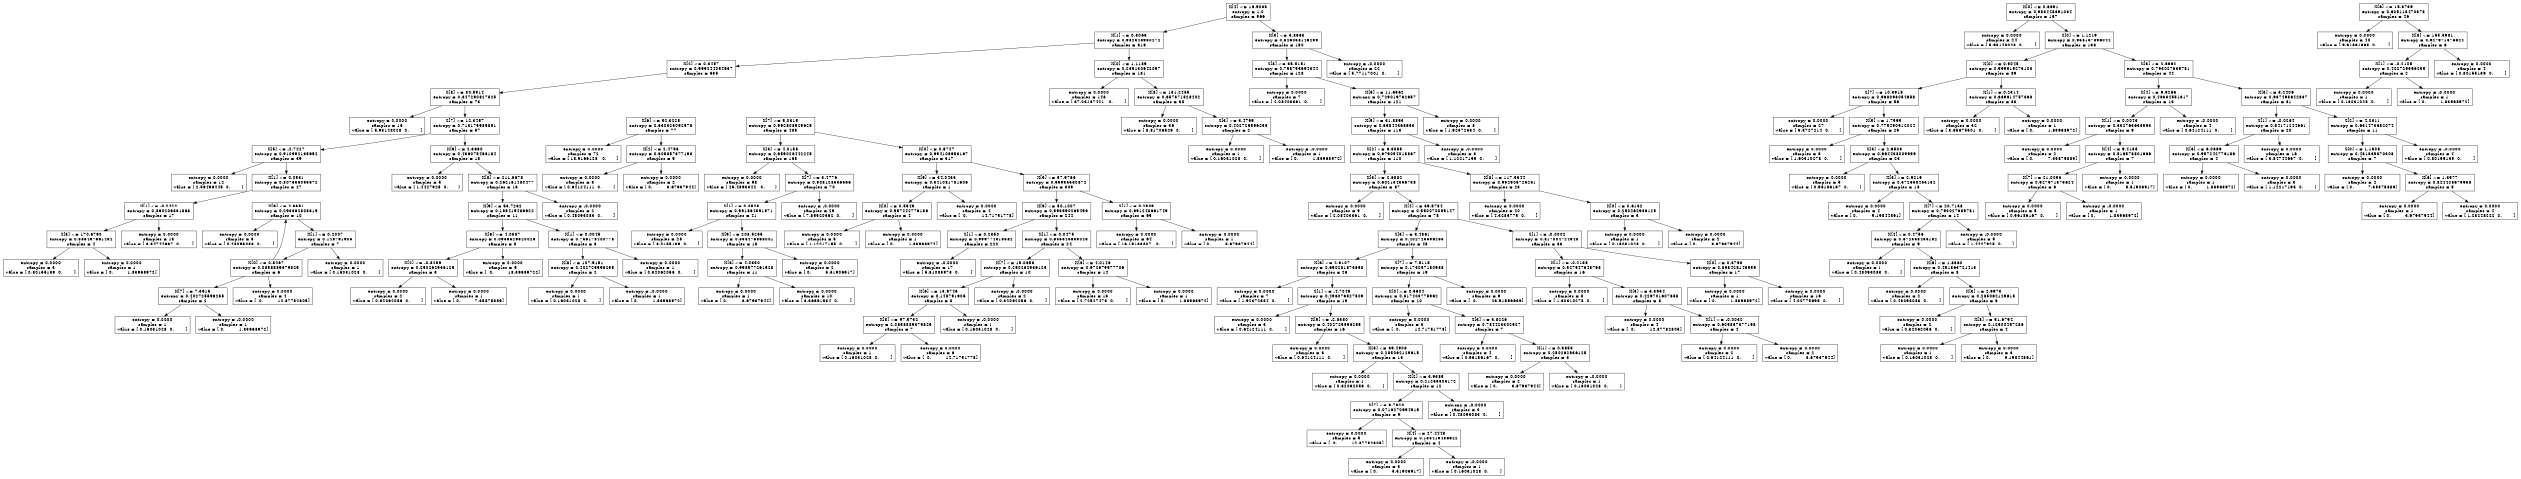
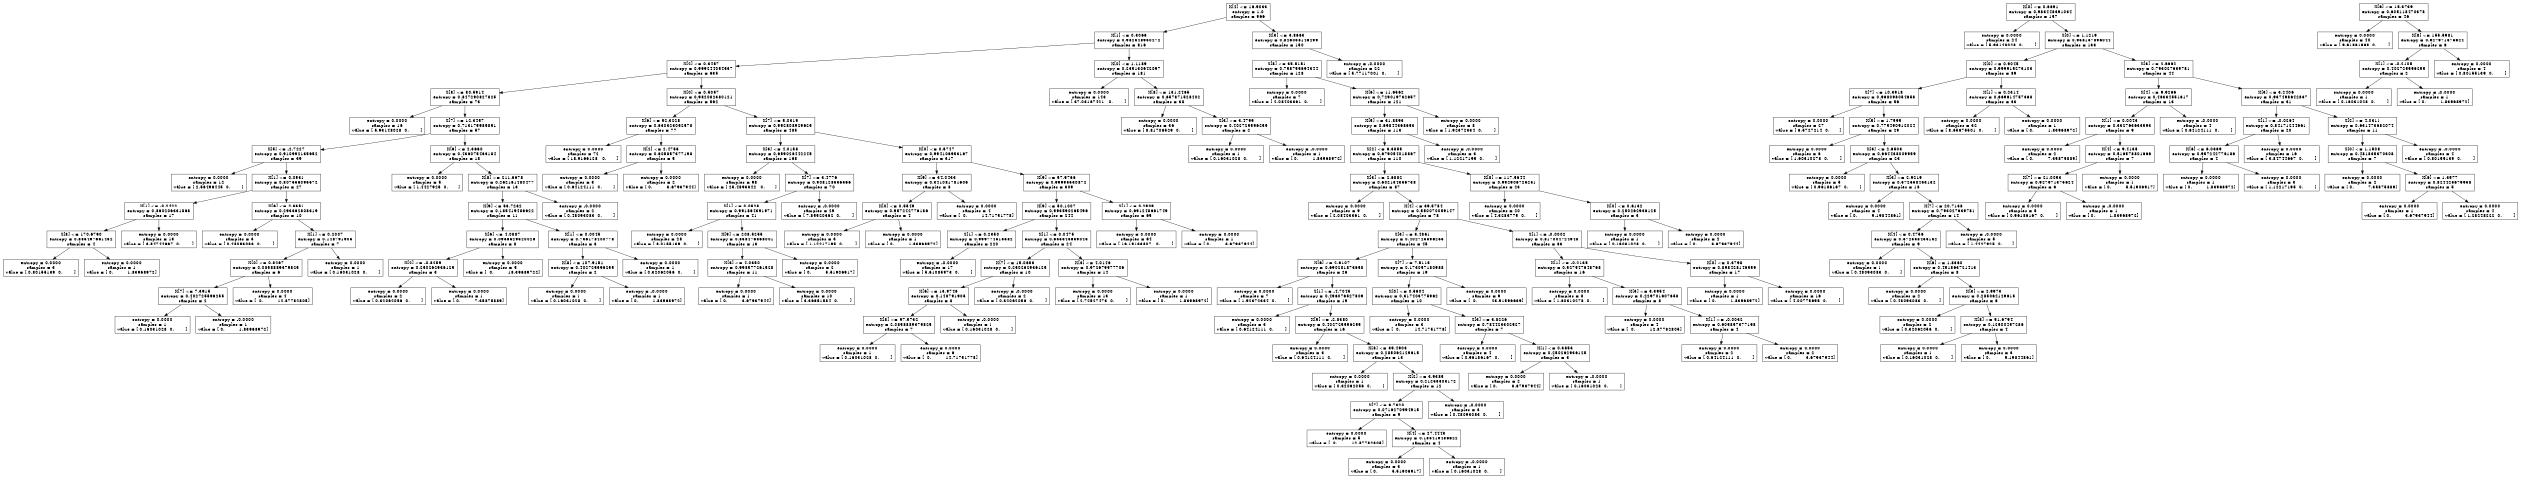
edge "X[3] <= 3.8663 entropy = 0.826038146299 samples = 150" -> "X[8] <= 35.5151 entropy = 0.758755694344 samples = 128": removed
node "X[0] <= 0.5057 entropy = 0.982082380121 samples = 562": added
node "X[9] <= 34.0433 entropy = 0.341081781606 samples = 1": label "X[9] <= 34.0433 entropy = 0.341081781606 samples = 1" -> "X[9] <= 34.0433 entropy = 0.341081781606 samples = 8"
edge "X[0] <= 0.8267 entropy = 0.0858889379825 samples = 6" -> "X[6] <= 2.3351 entropy = 0.293362808319 samples = 10": now "X[1] <= 0.0531 entropy = 0.807556095572 samples = 27" -> "X[6] <= 2.3351 entropy = 0.293362808319 samples = 10"
